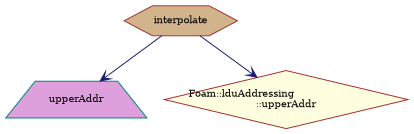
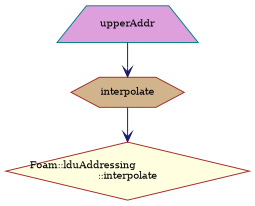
edge "interpolate" -> "upperAddr": reversed
node "Foam::lduAddressing ::upperAddr": label "Foam::lduAddressing ::upperAddr" -> "Foam::lduAddressing ::interpolate"
